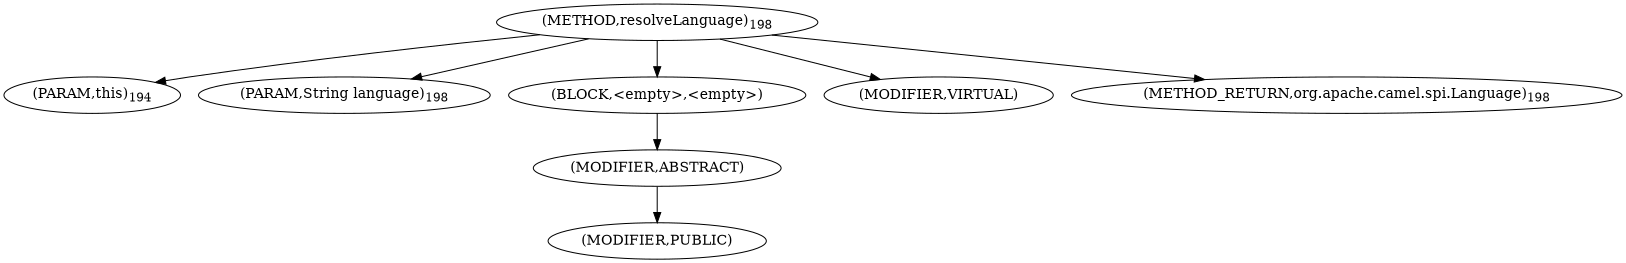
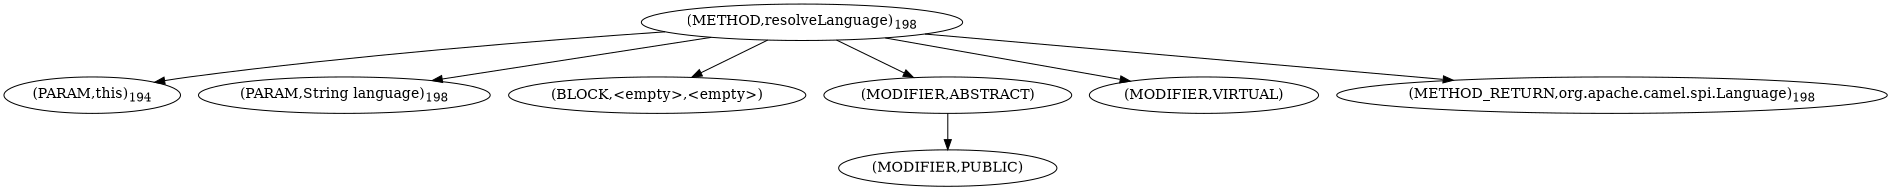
edge "(BLOCK,<empty>,<empty>)" -> "(MODIFIER,ABSTRACT)": now "(METHOD,resolveLanguage)" -> "(MODIFIER,ABSTRACT)"
